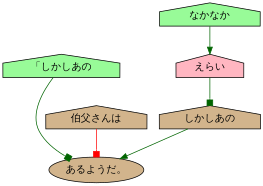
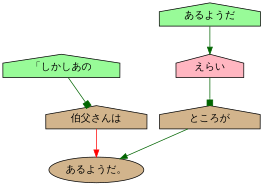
node "なかなか": label "なかなか" -> "あるようだ"
node "しかしあの": label "しかしあの" -> "ところが"
edge "「しかしあの" -> "あるようだ。": now "「しかしあの" -> "伯父さんは"
edge "伯父さんは" -> "あるようだ。": arrowhead box -> normal
